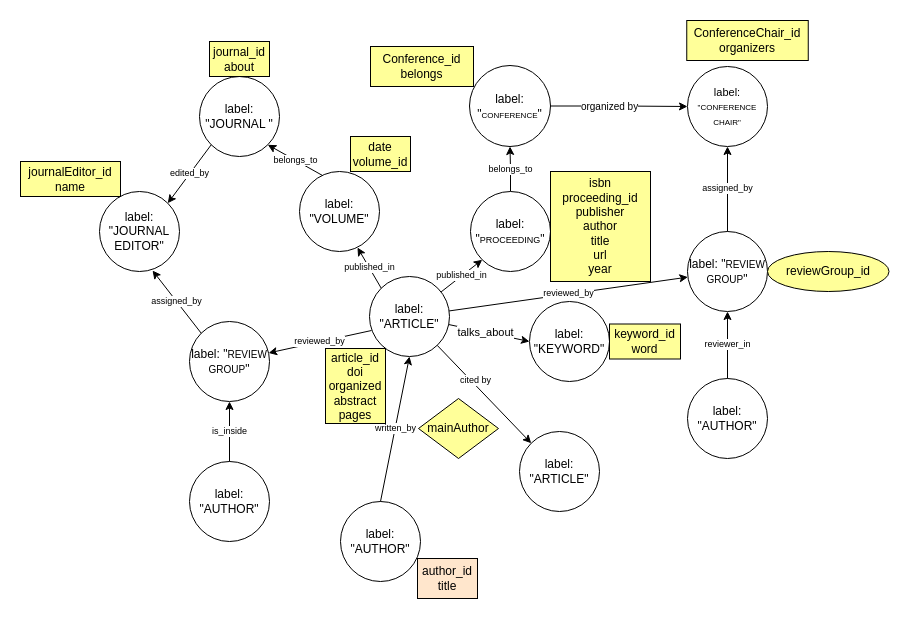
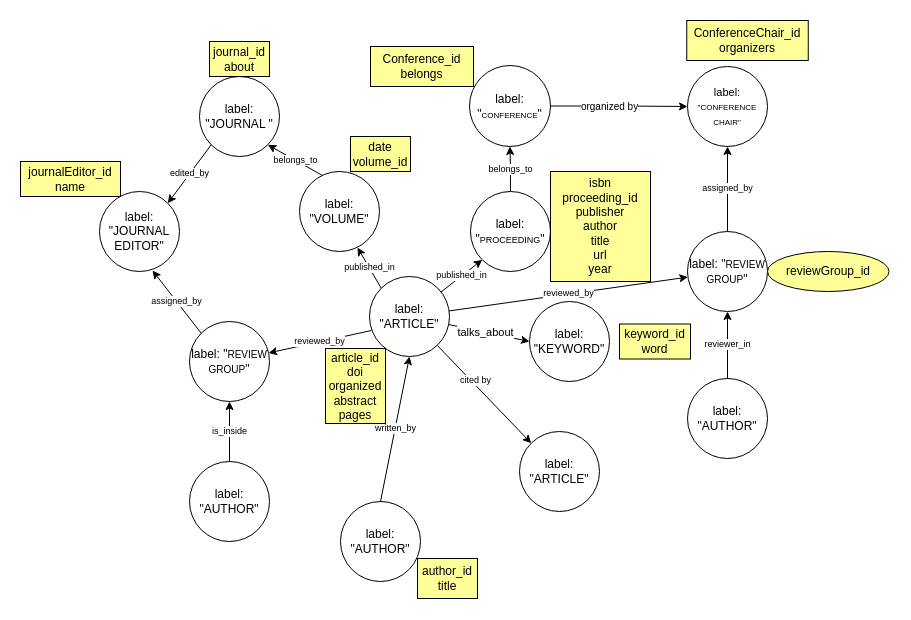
node "keyword_id word": moved (645, 342) -> (655, 342)
node "mainAuthor": removed
node "author_id title": fillcolor #ffe6cc -> #ffff99
